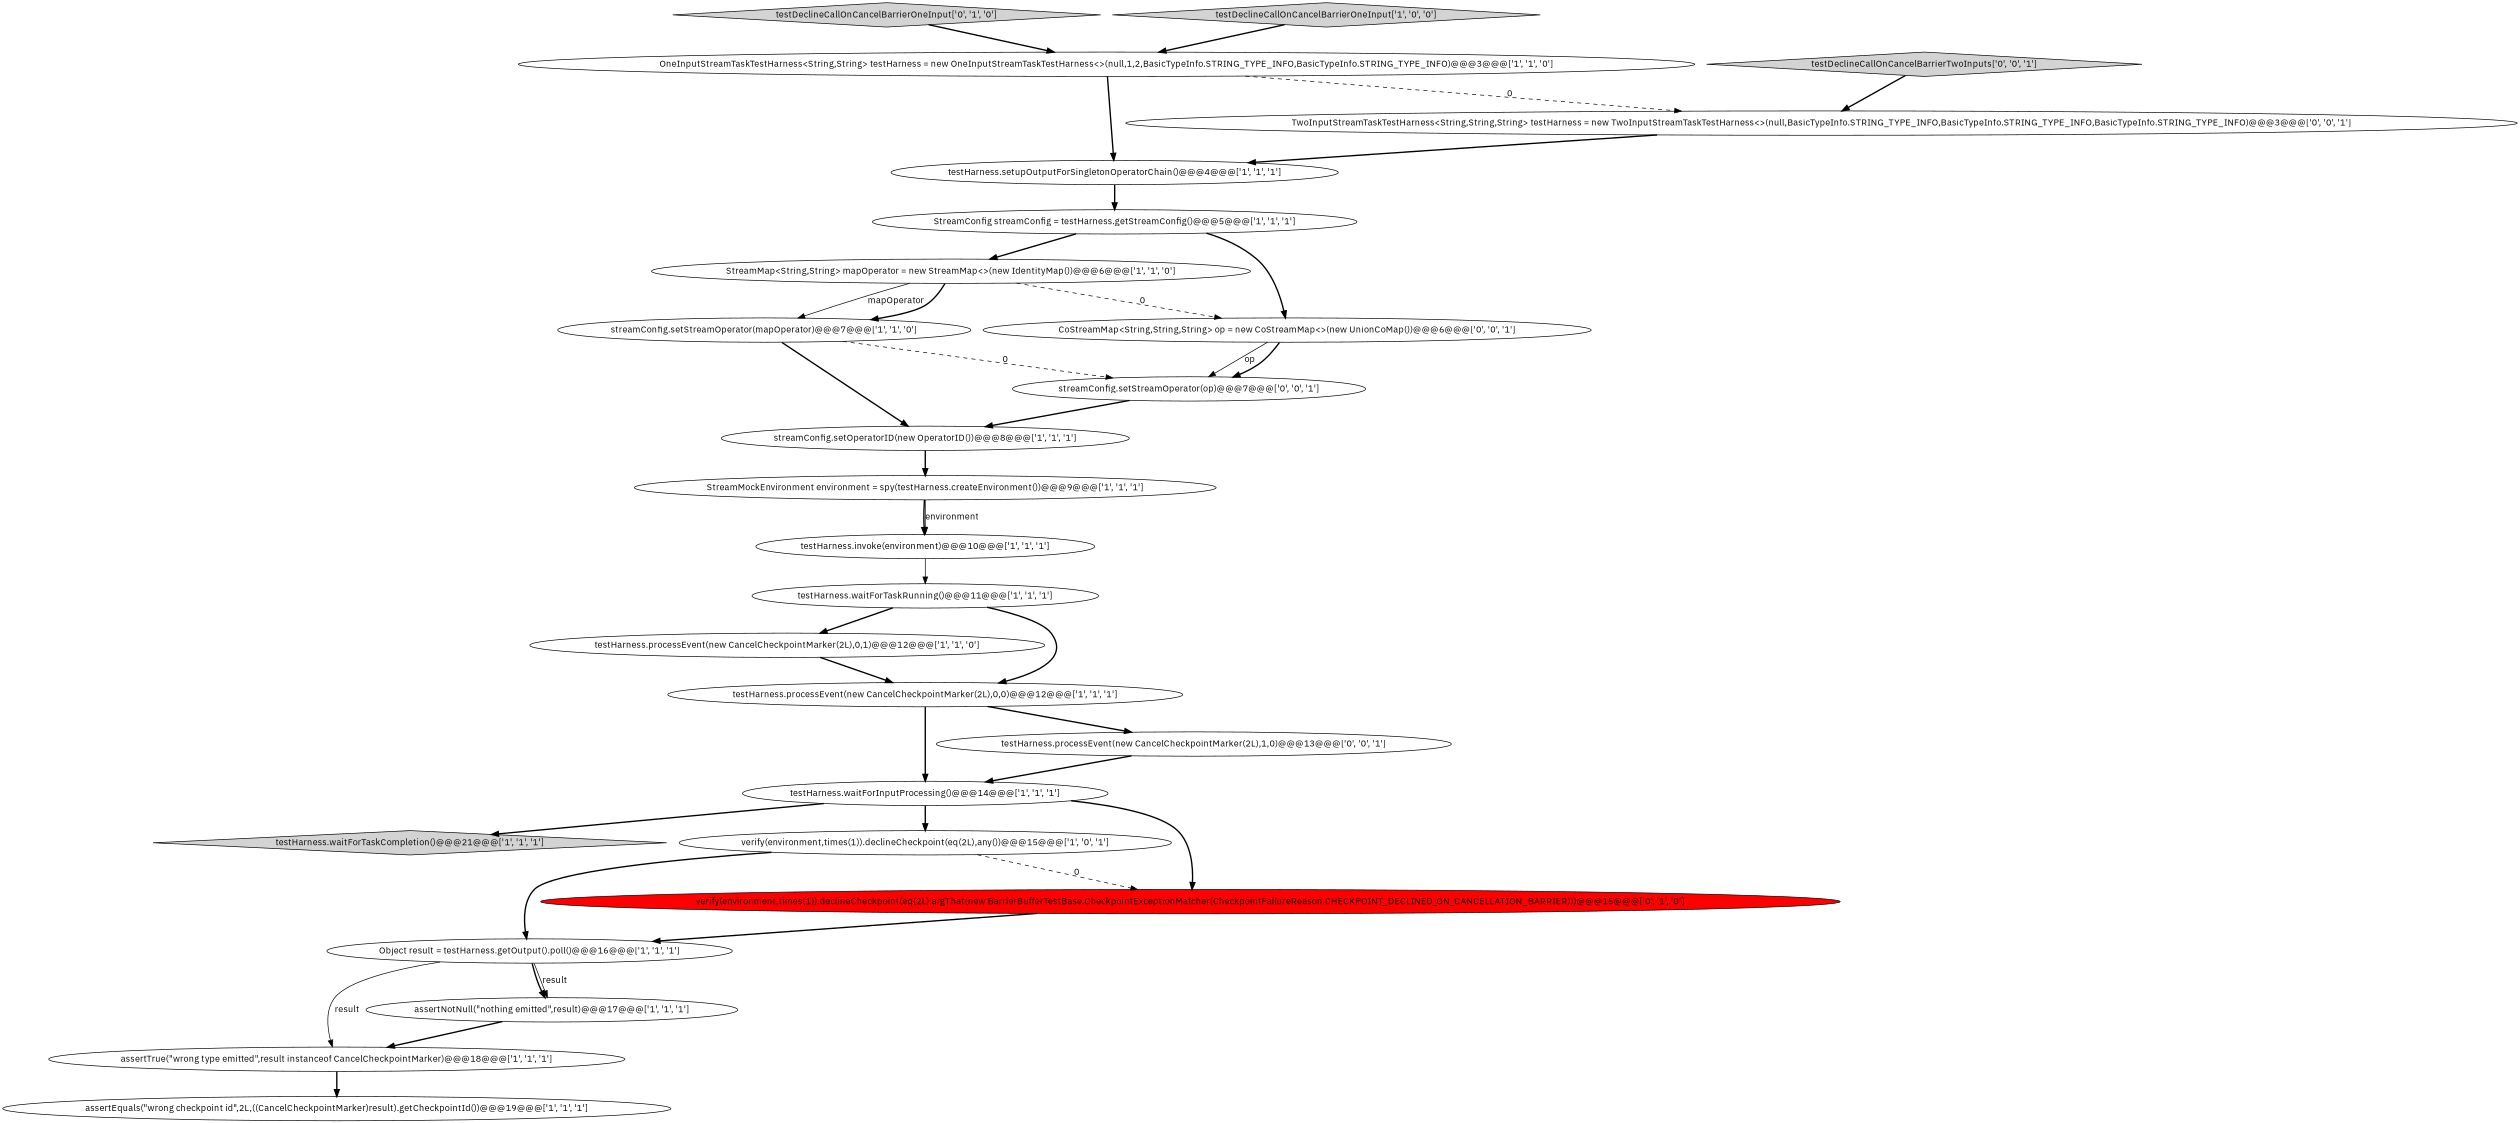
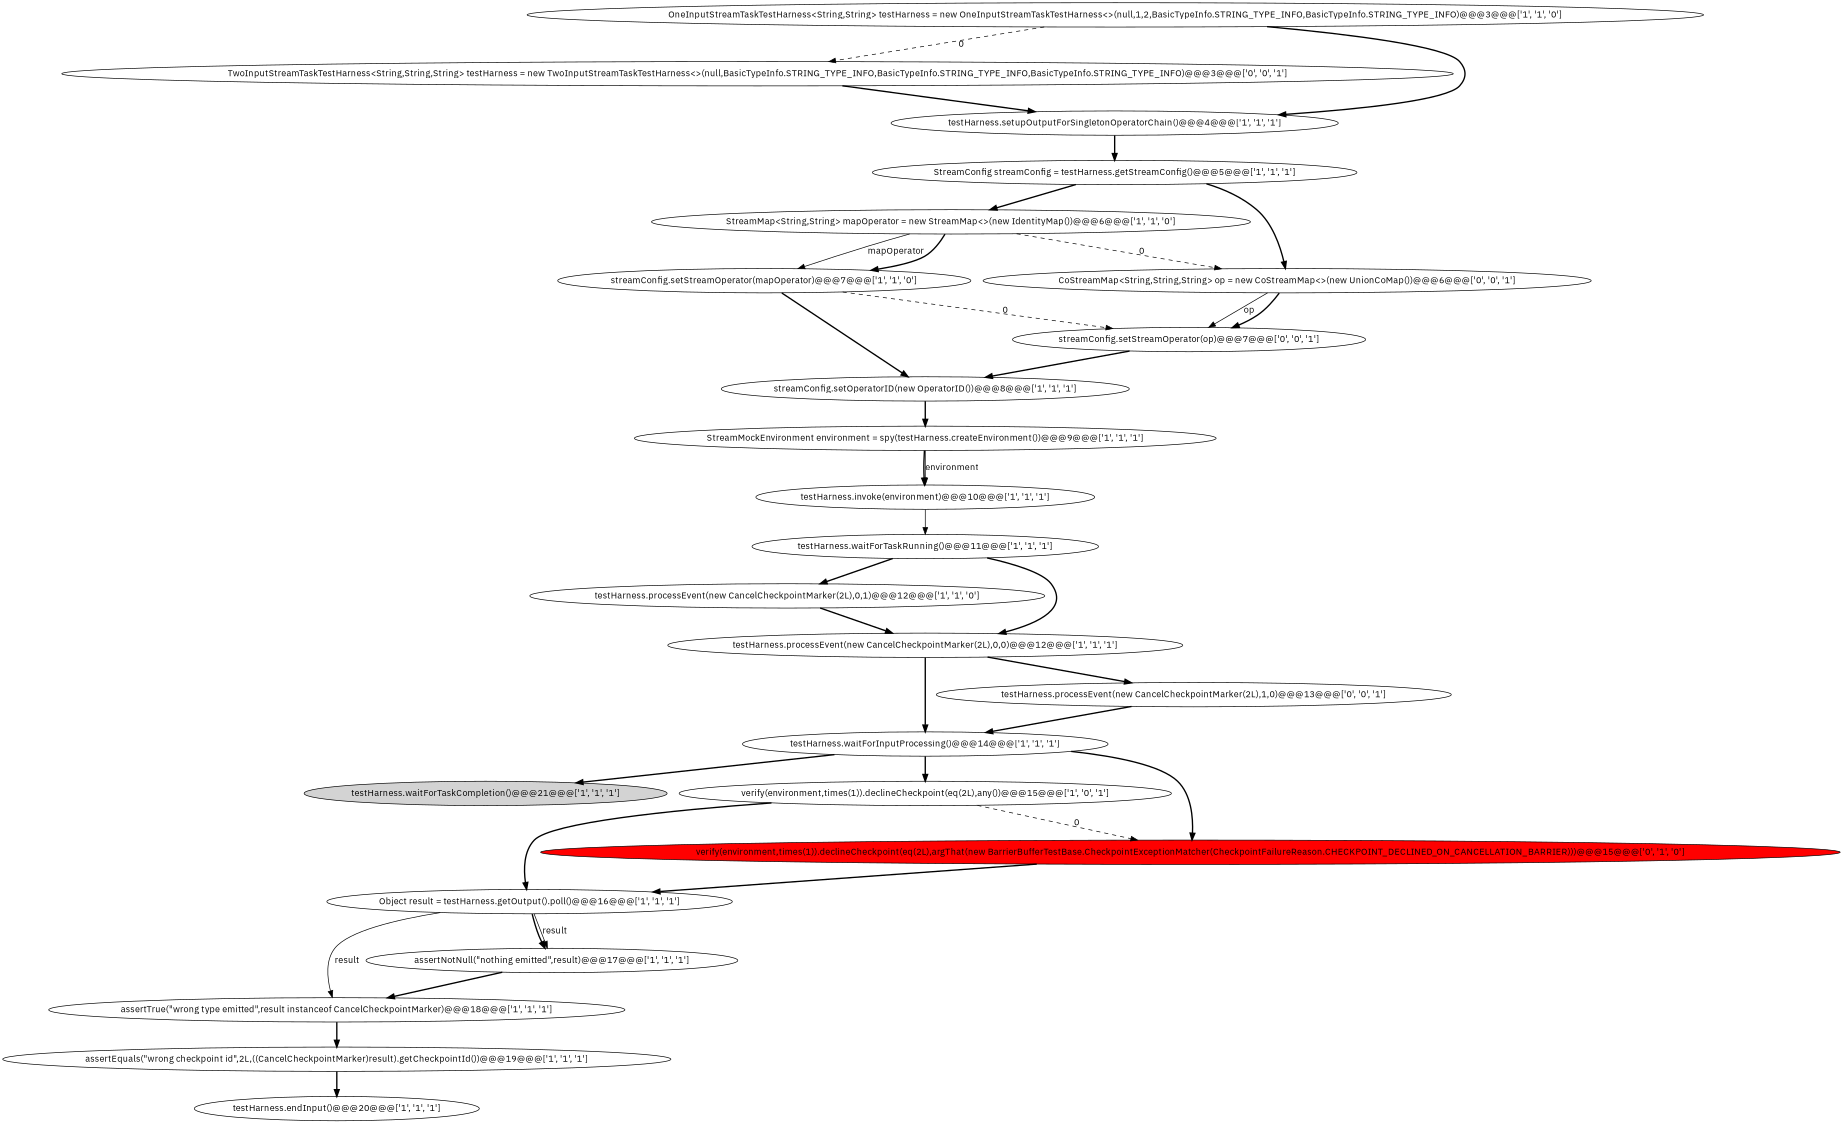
node "testDeclineCallOnCancelBarrierOneInput['0', '1', '0']": removed
node "testDeclineCallOnCancelBarrierOneInput['1', '0', '0']": removed
node "testDeclineCallOnCancelBarrierTwoInputs['0', '0', '1']": removed
node "testHarness.waitForTaskCompletion()@@@21@@@['1', '1', '1']": shape diamond -> ellipse
node "testHarness.endInput()@@@20@@@['1', '1', '1']": added
